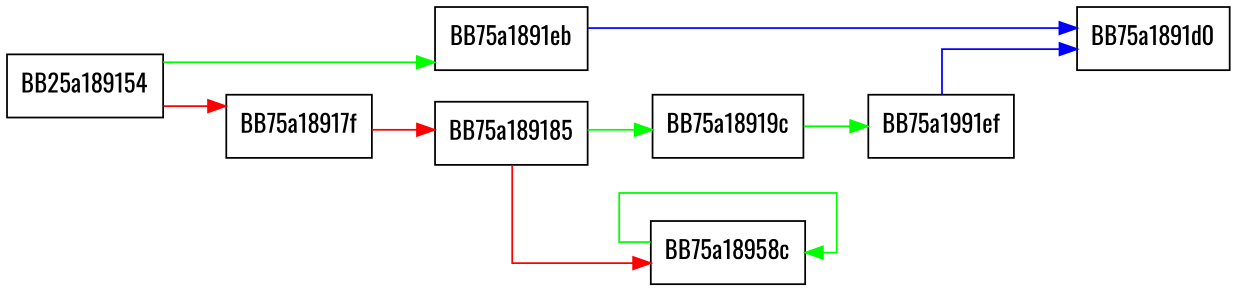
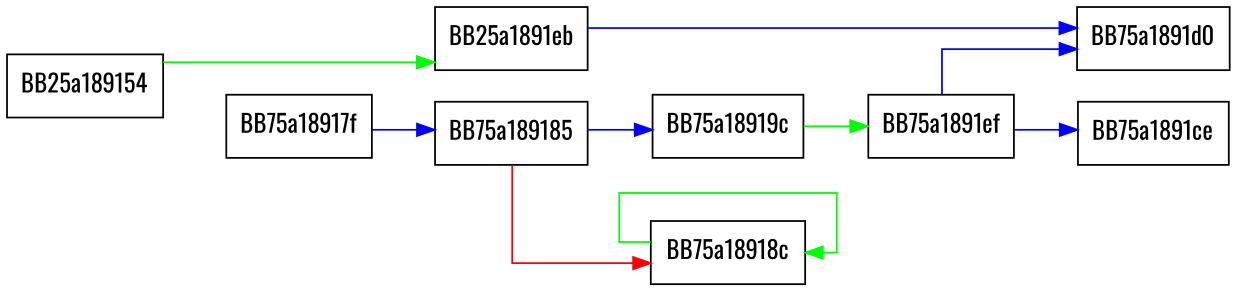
node "BB75a1891eb": label "BB75a1891eb" -> "BB25a1891eb"
edge "BB25a189154" -> "BB75a18917f": removed
node "BB75a1991ef": label "BB75a1991ef" -> "BB75a1891ef"
edge "BB75a18917f" -> "BB75a189185": color red -> blue
edge "BB75a189185" -> "BB75a18919c": color green -> blue
node "BB75a1891ce": added
node "BB75a18958c": label "BB75a18958c" -> "BB75a18918c"
